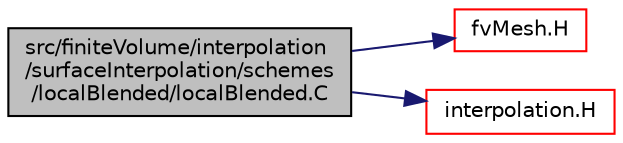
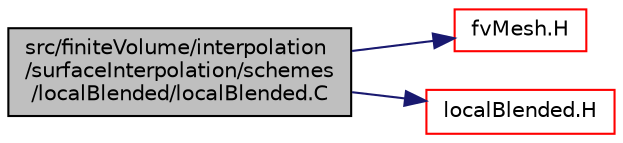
node "interpolation.H": label "interpolation.H" -> "localBlended.H"
